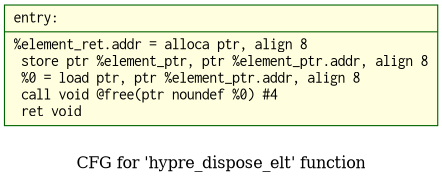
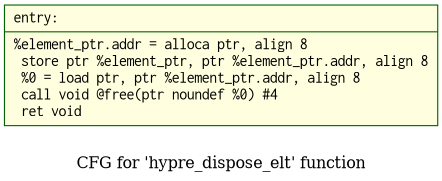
node "entry:": text "%element_ret.addr = alloca ptr, align 8" -> "%element_ptr.addr = alloca ptr, align 8"
